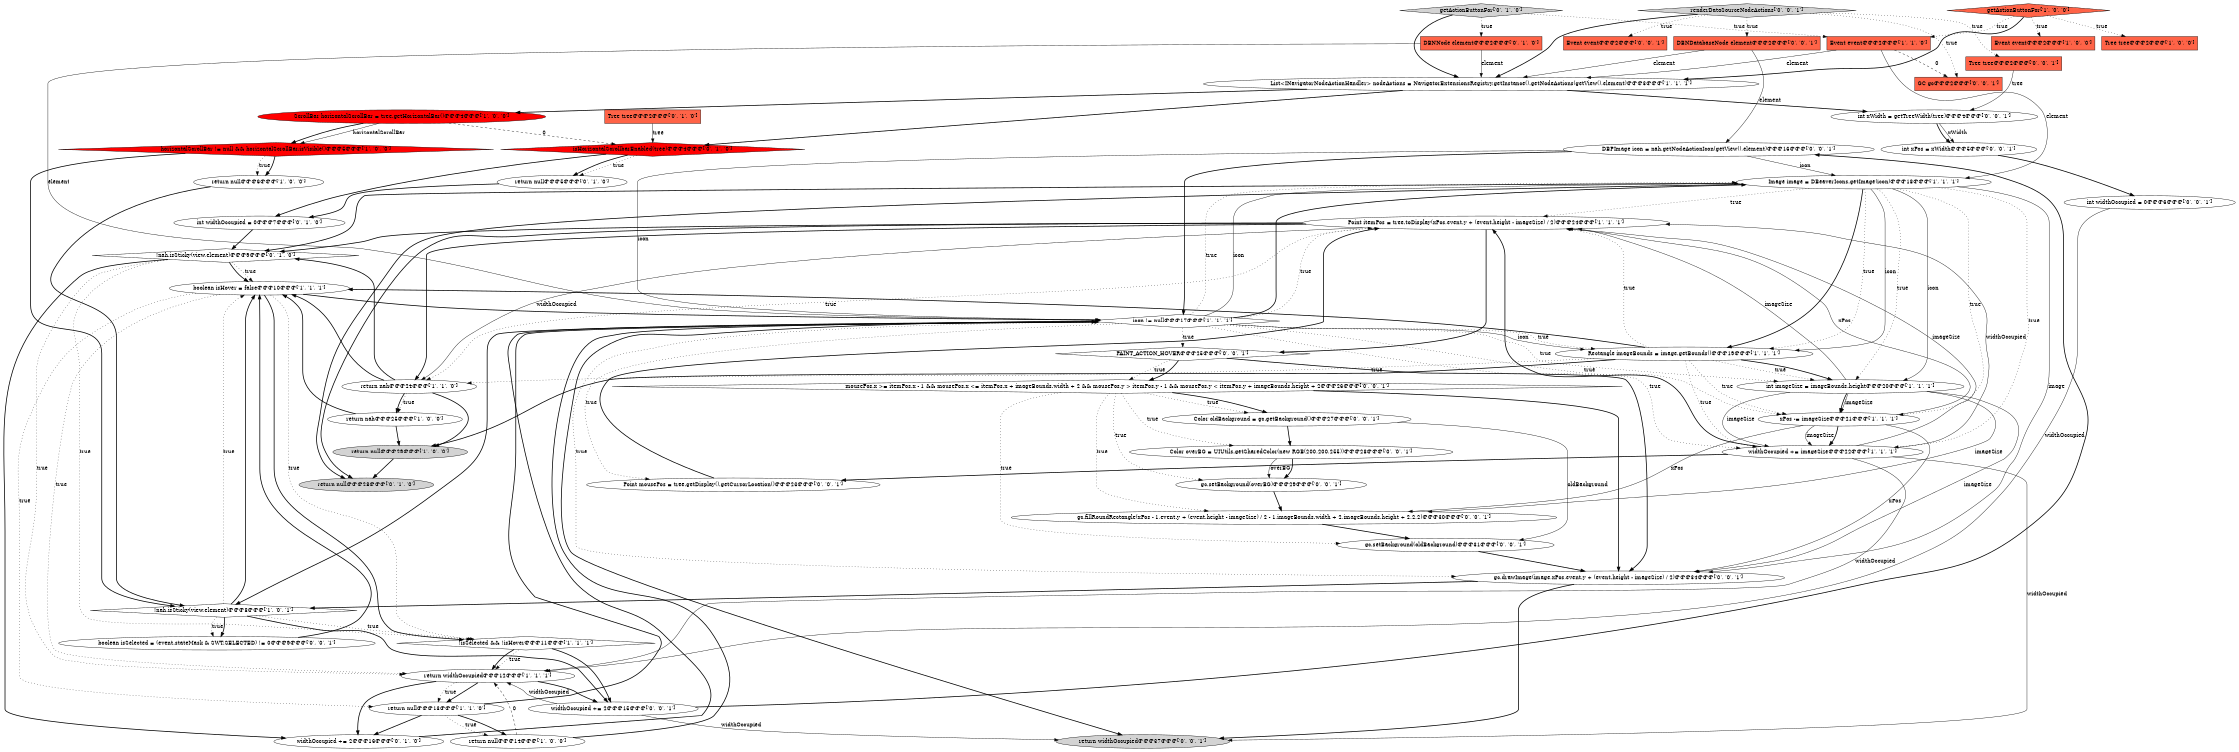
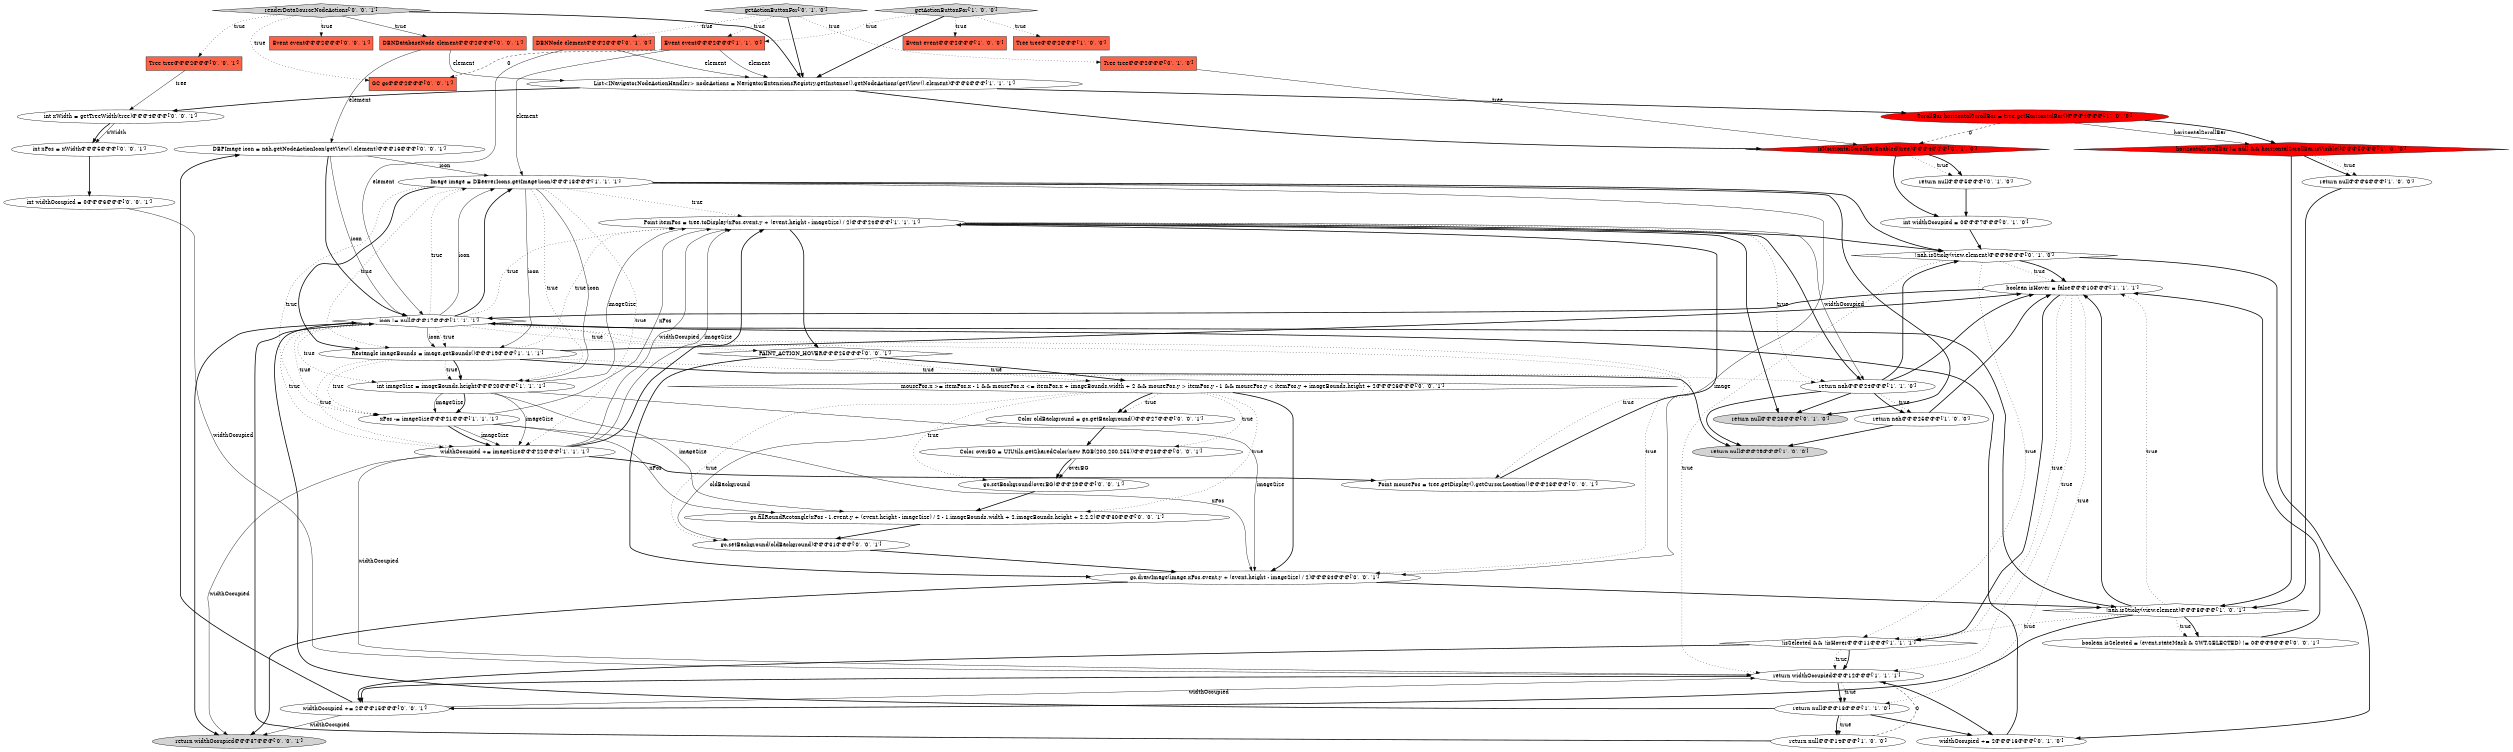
node "getActionButtonFor['1', '0', '0']": fillcolor tomato -> lightgray
edge "renderDataSourceNodeActions['0', '0', '1']" -> "DBNDatabaseNode element@@@2@@@['0', '0', '1']": style dotted -> solid
edge "getActionButtonFor['0', '1', '0']" -> "Tree tree@@@2@@@['0', '1', '0']": added, label "true"
edge "return null@@@29@@@['1', '0', '0']" -> "return null@@@28@@@['0', '1', '0']": now "return nah@@@24@@@['1', '1', '0']" -> "return null@@@28@@@['0', '1', '0']"
